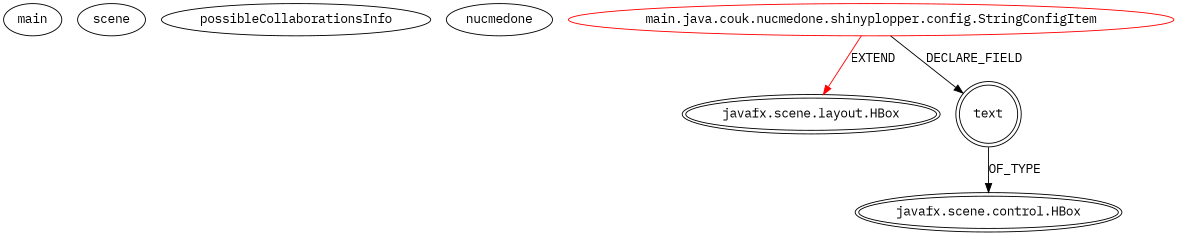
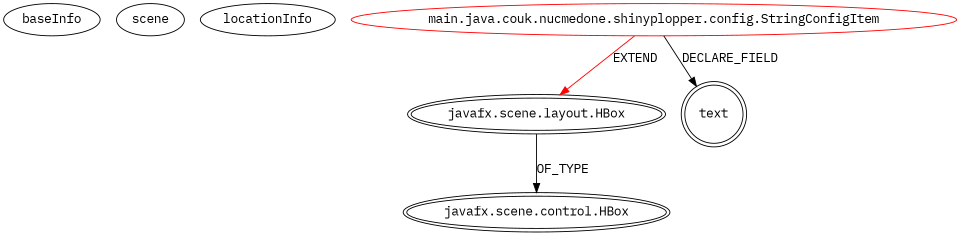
node "main": label "main" -> "baseInfo"
node "possibleCollaborationsInfo": removed
node "nucmedone": label "nucmedone" -> "locationInfo"
edge "text" -> "javafx.scene.control.HBox": now "javafx.scene.layout.HBox" -> "javafx.scene.control.HBox"
